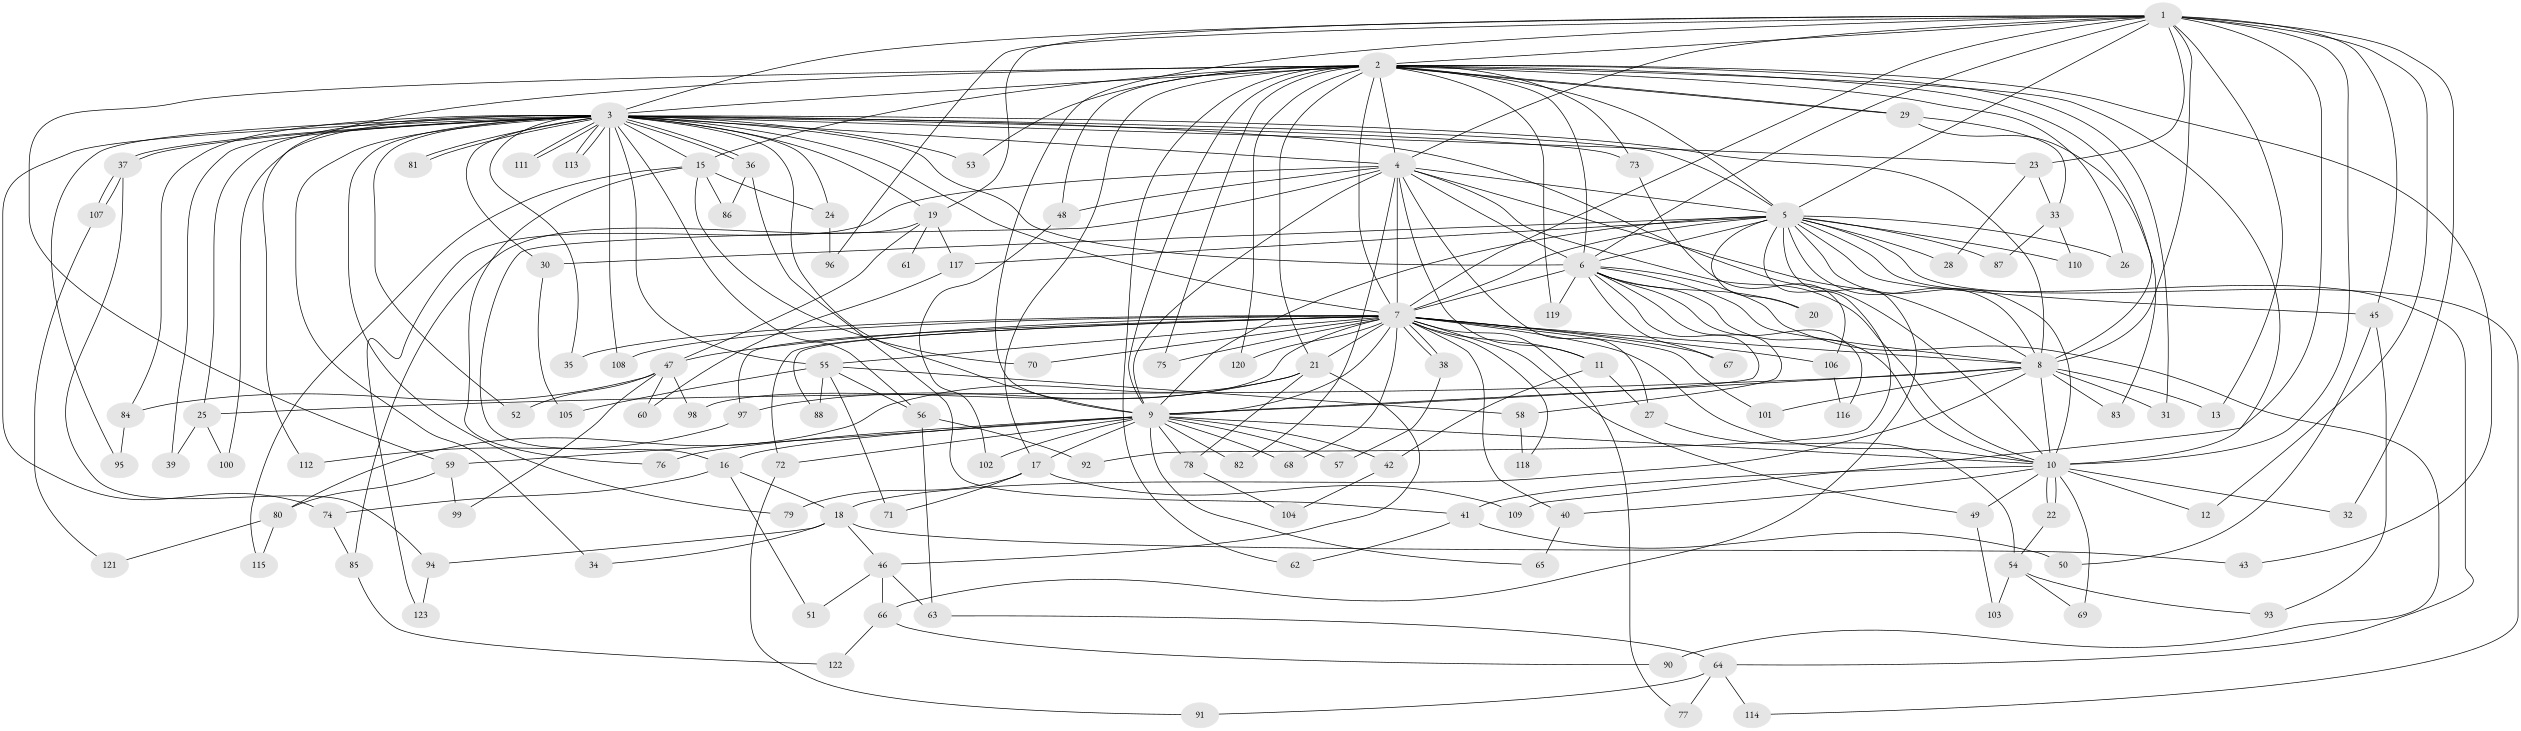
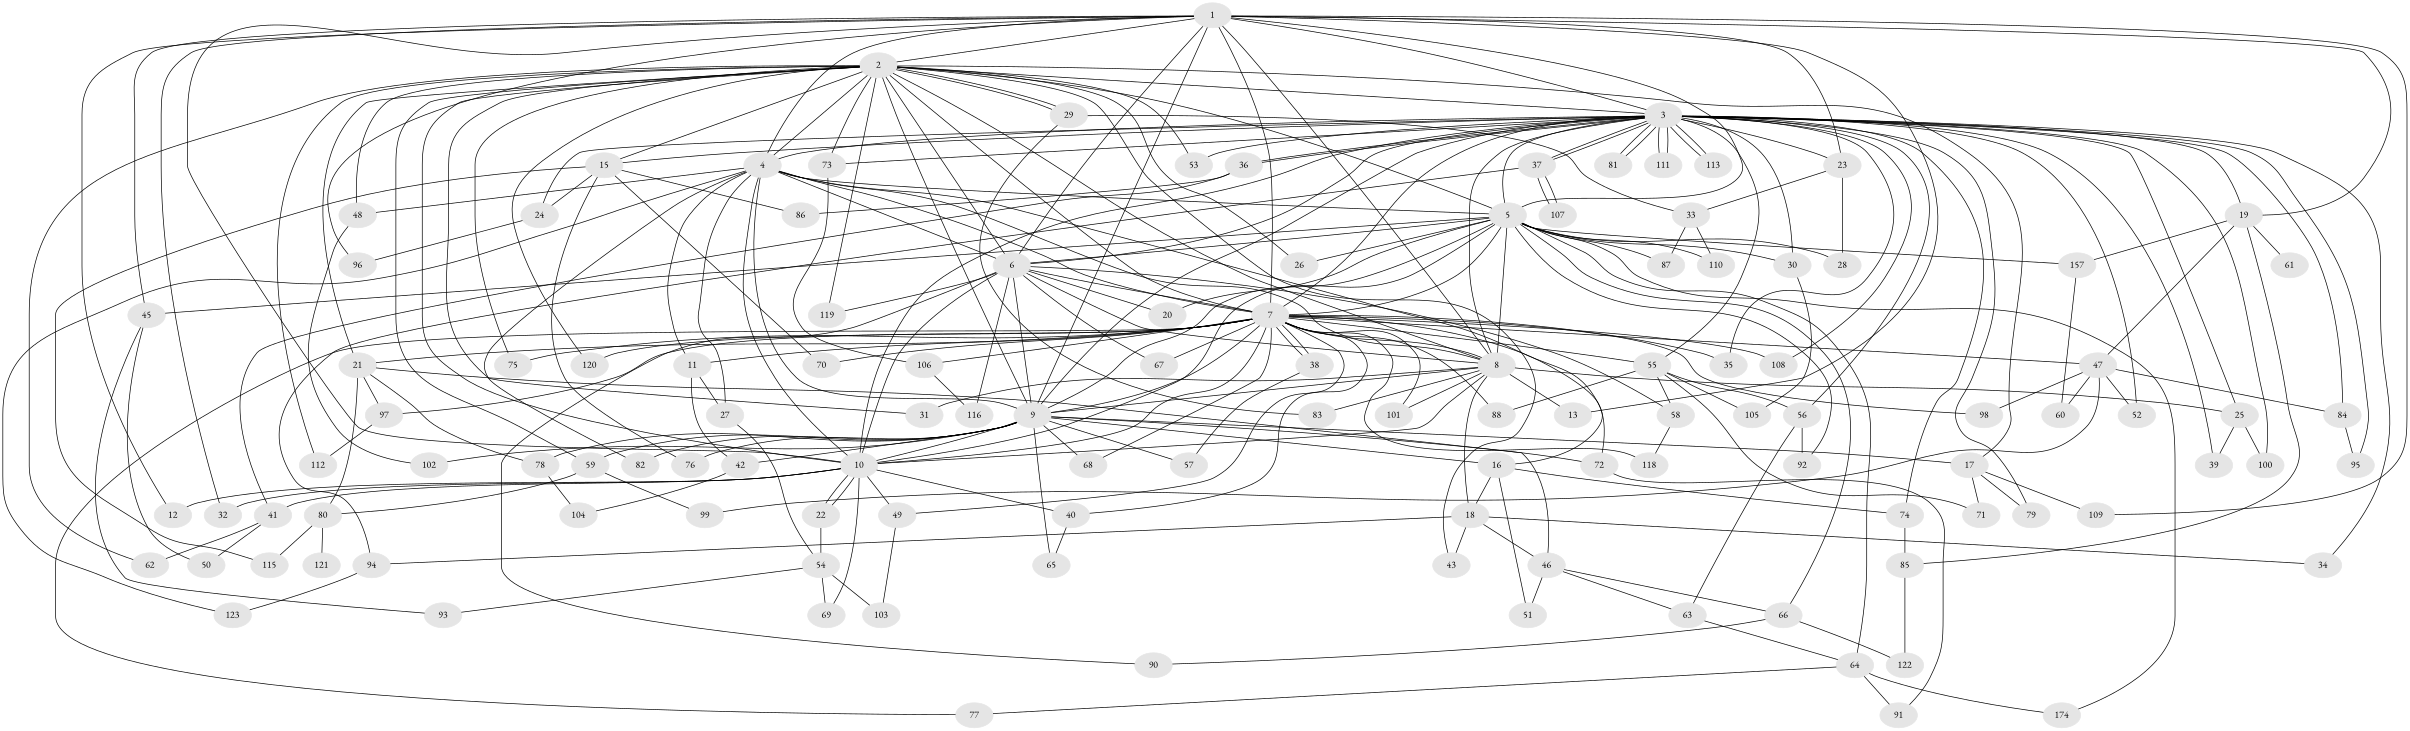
node "117": label "117" -> "157"
edge "107" -- "121": removed
node "114": label "114" -> "174"
